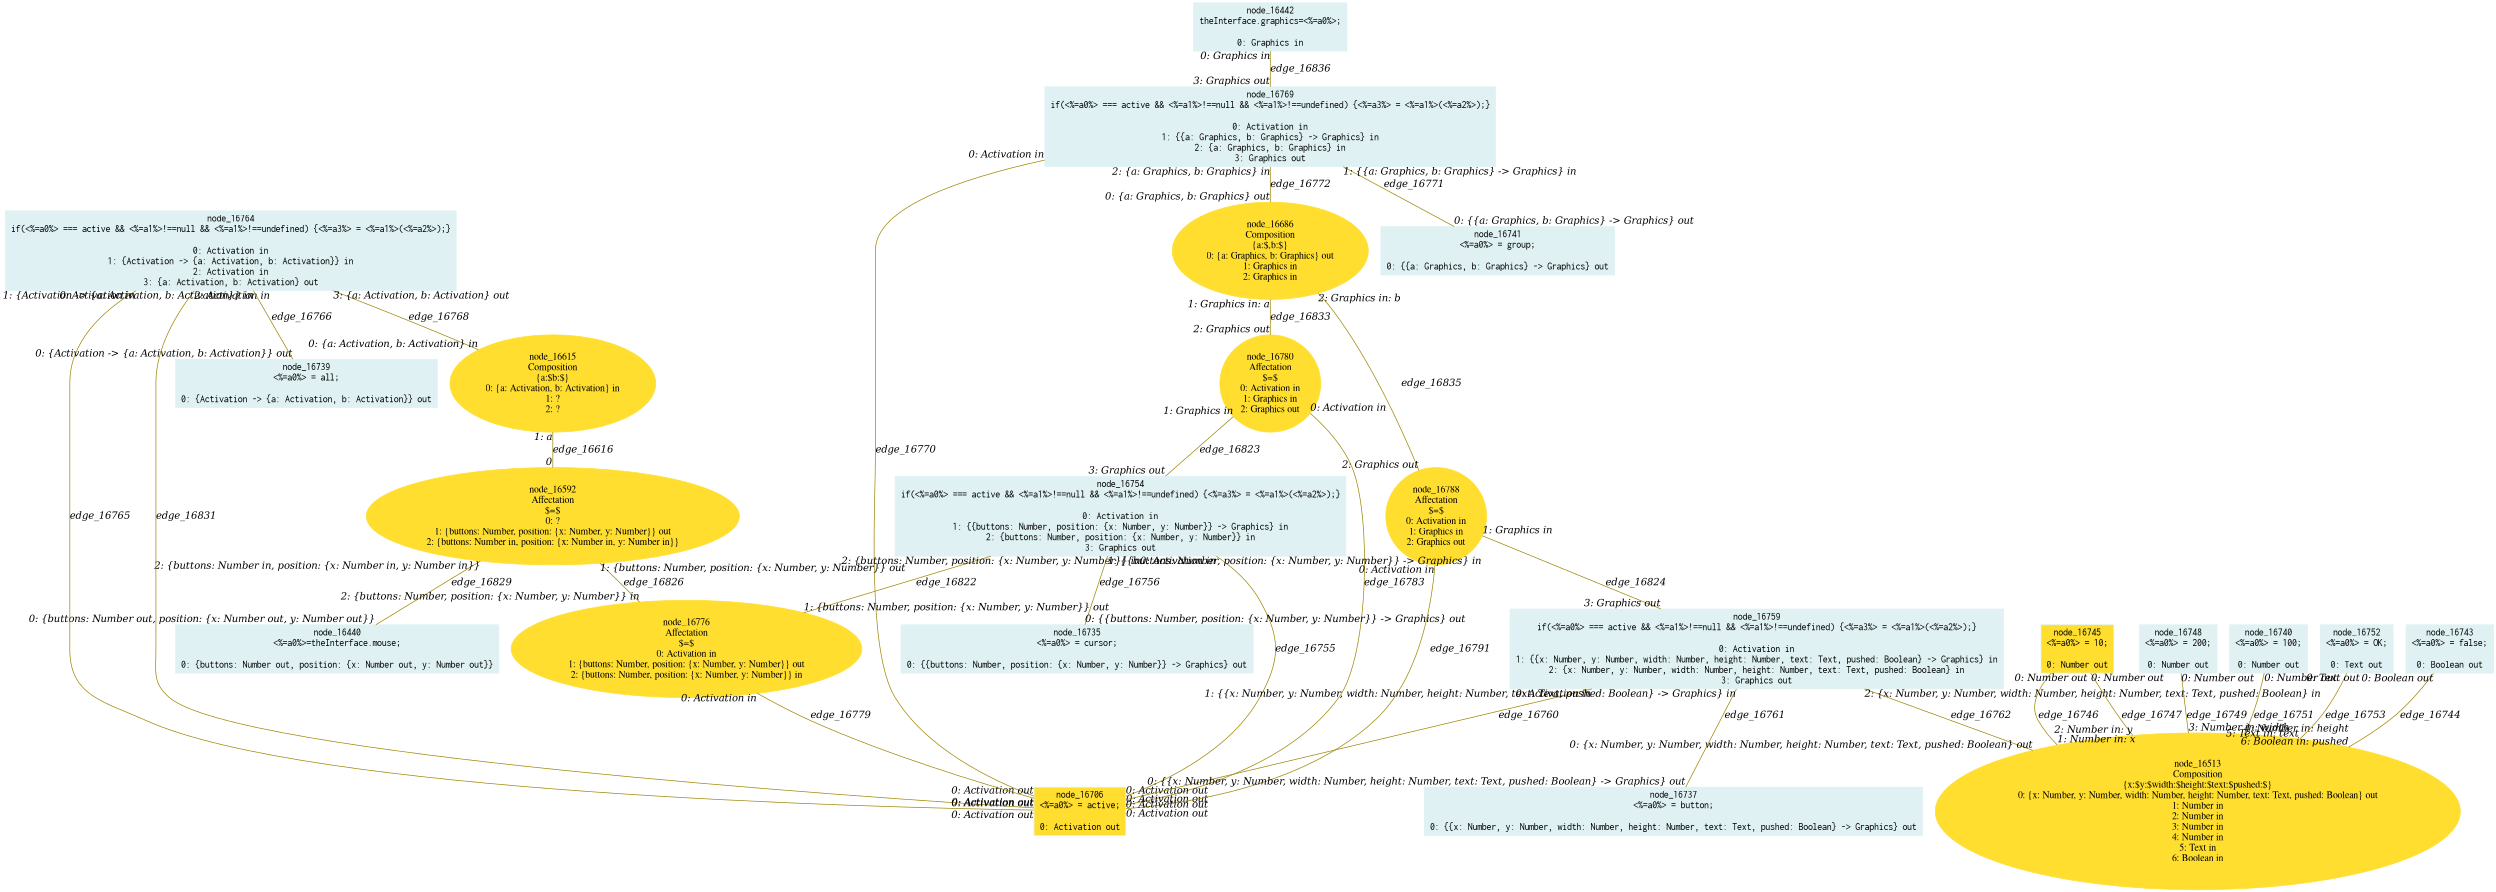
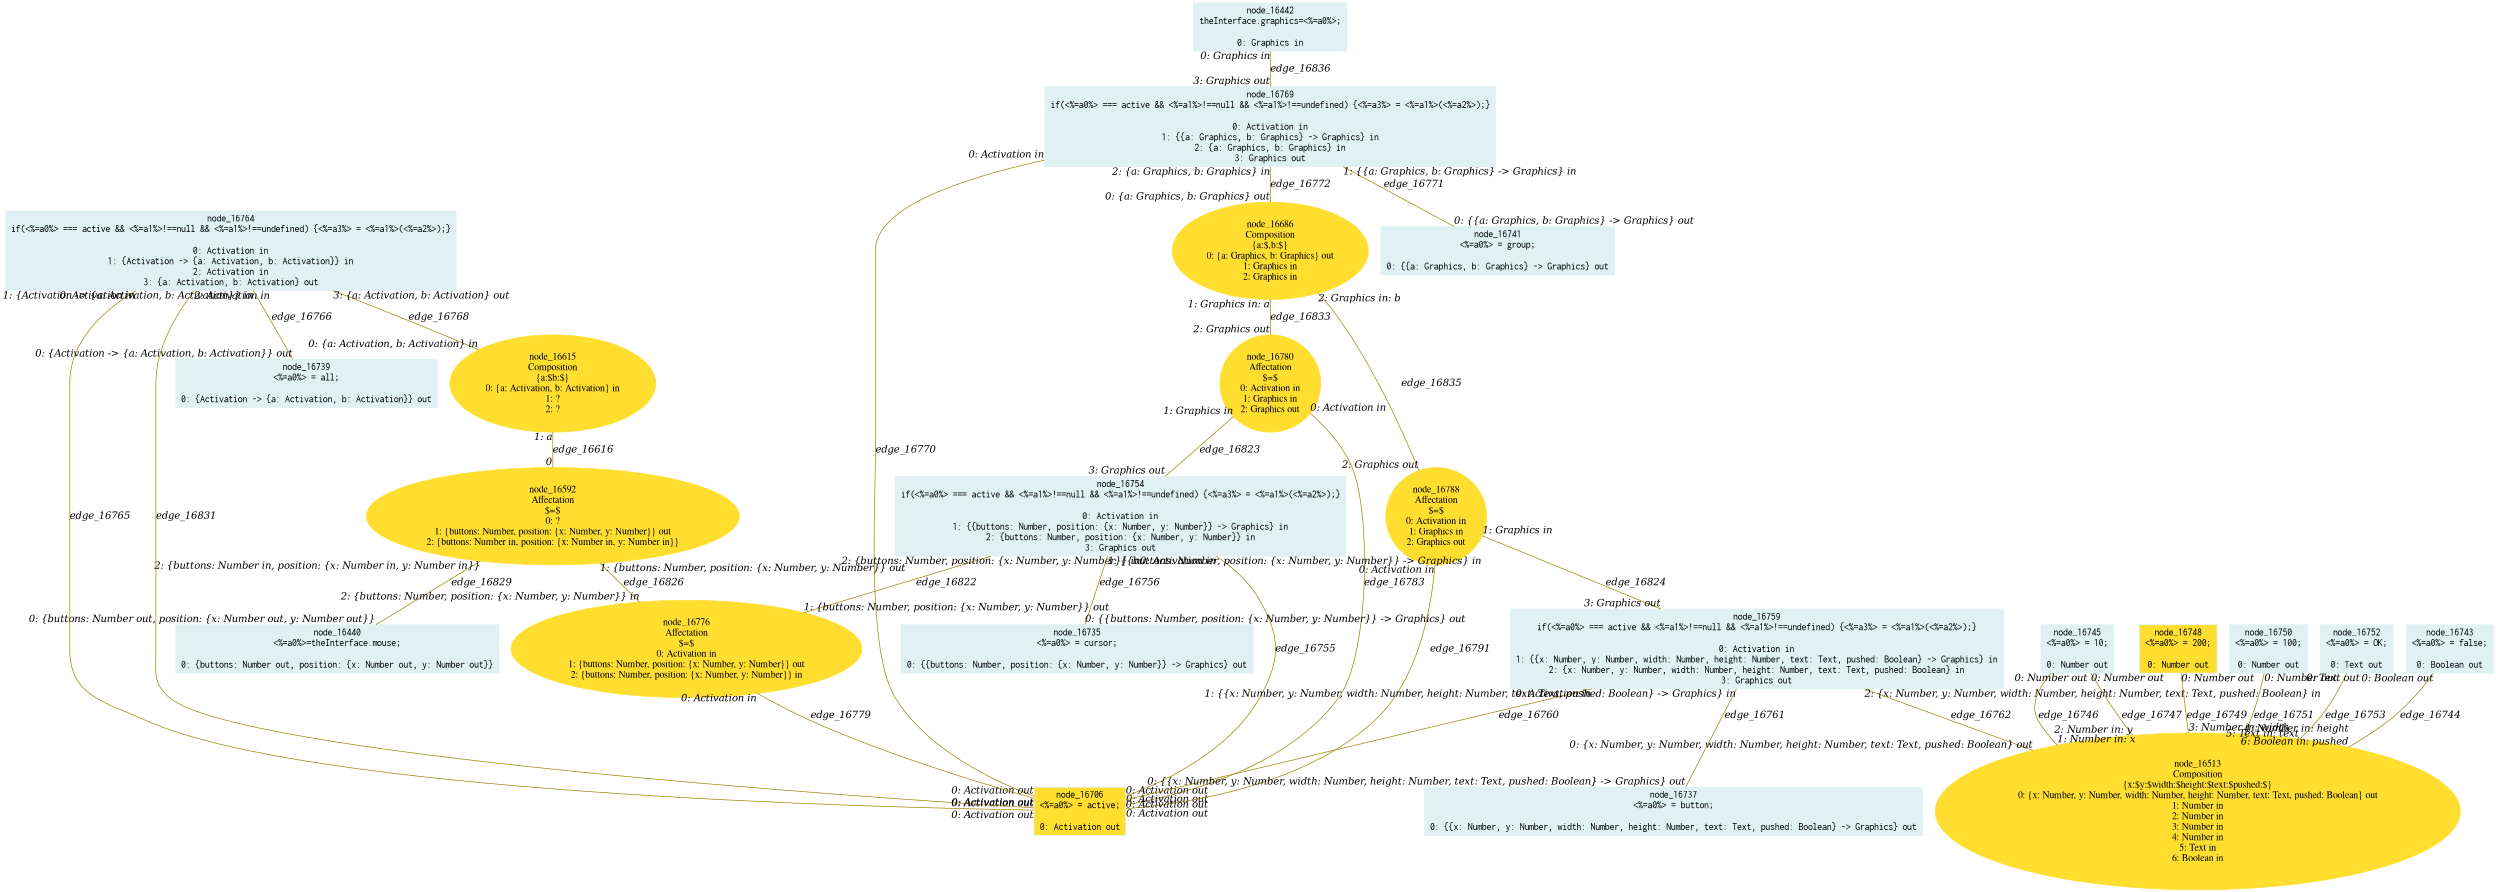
node "node_16745 <%=a0%> = 10; 0: Number out": fillcolor #ffde2f -> #dff1f2
node "node_16748 <%=a0%> = 200; 0: Number out": fillcolor #dff1f2 -> #ffde2f
node "node_16740 <%=a0%> = 100; 0: Number out": label "node_16740 <%=a0%> = 100; 0: Number out" -> "node_16750 <%=a0%> = 100; 0: Number out"
